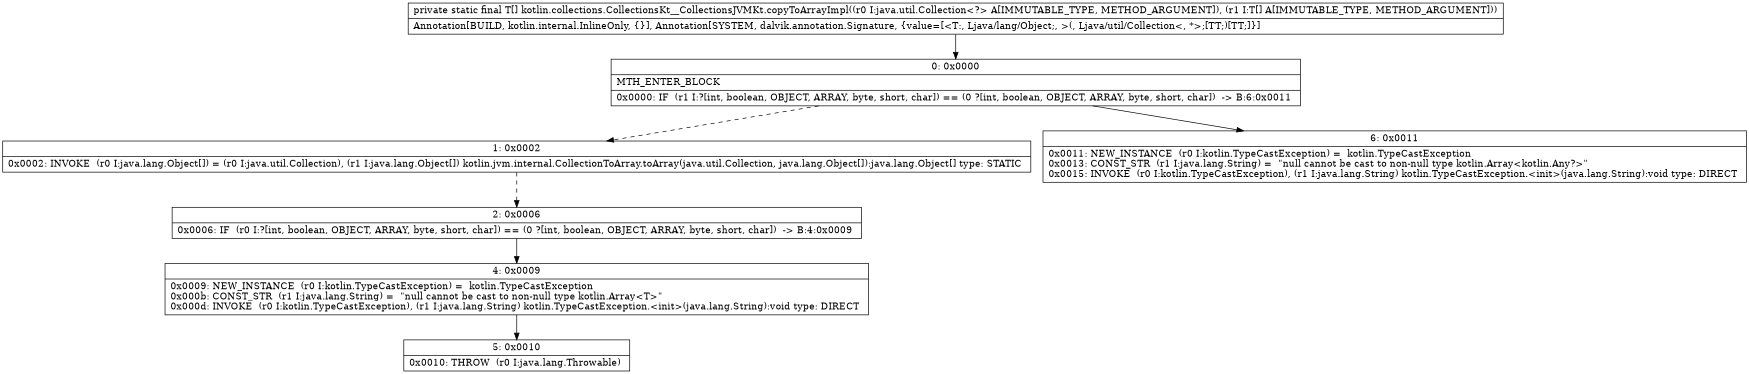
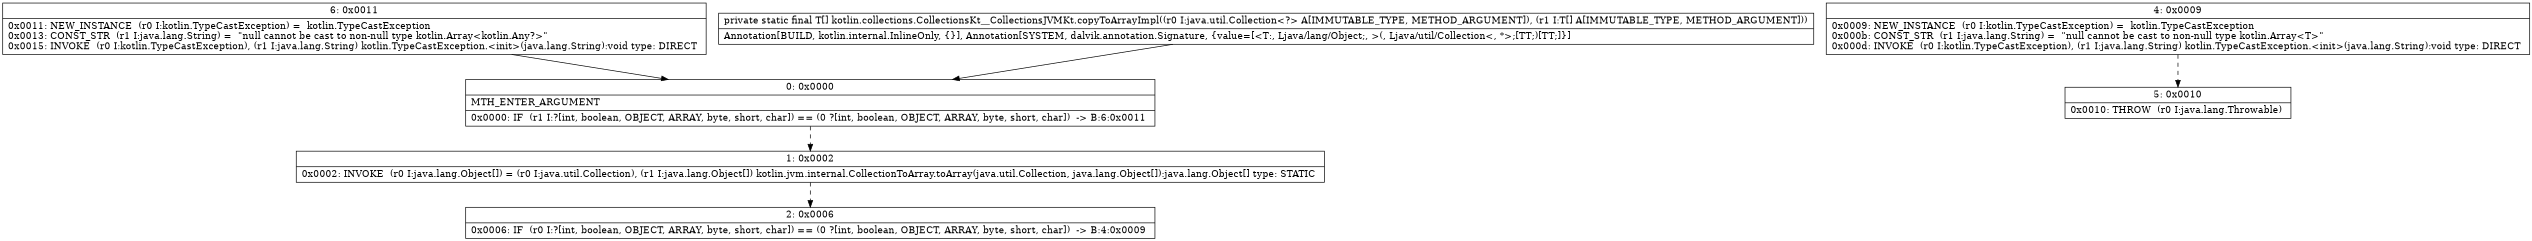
node "0: 0x0000": text "MTH_ENTER_BLOCK" -> "MTH_ENTER_ARGUMENT"
edge "0: 0x0000" -> "6: 0x0011": reversed
edge "2: 0x0006" -> "4: 0x0009": removed
edge "4: 0x0009" -> "5: 0x0010": style solid -> dashed
